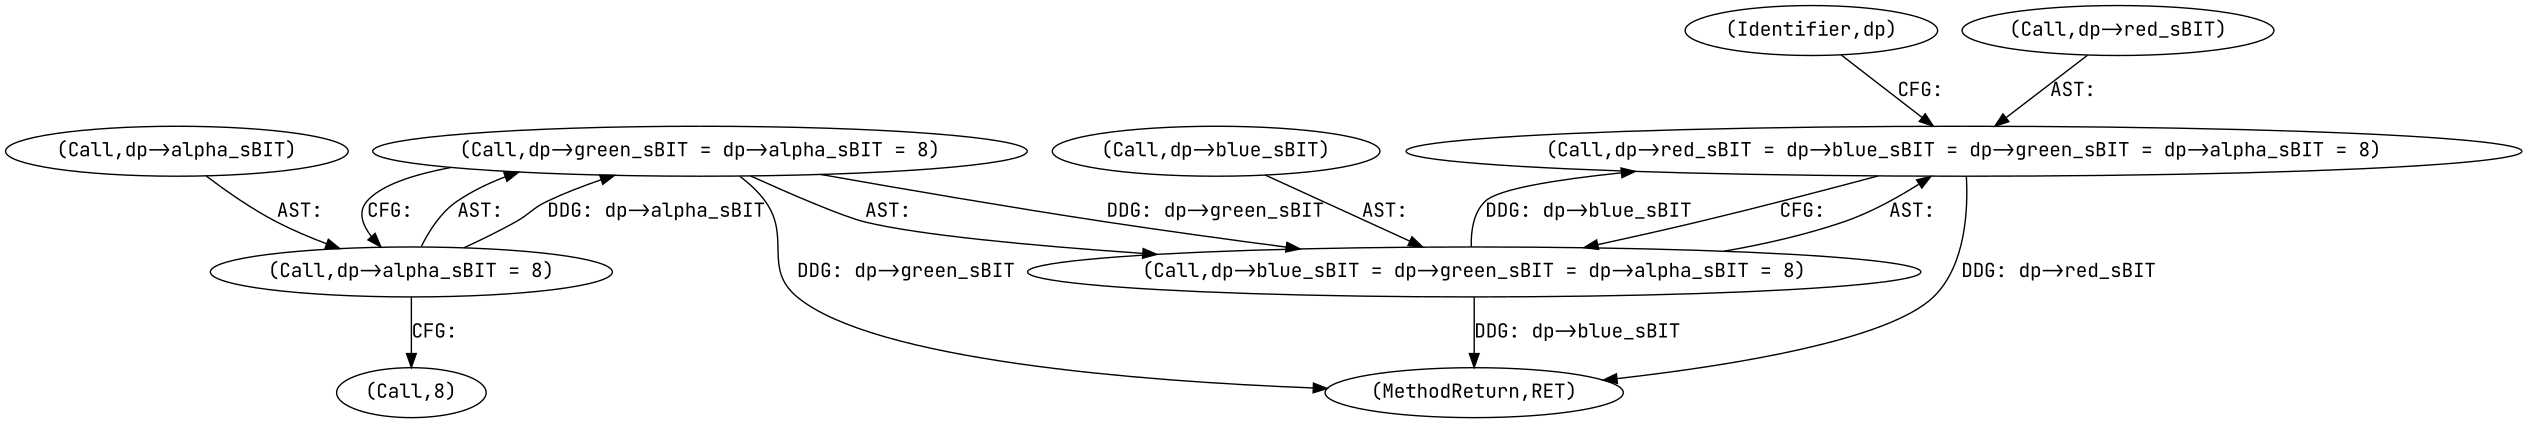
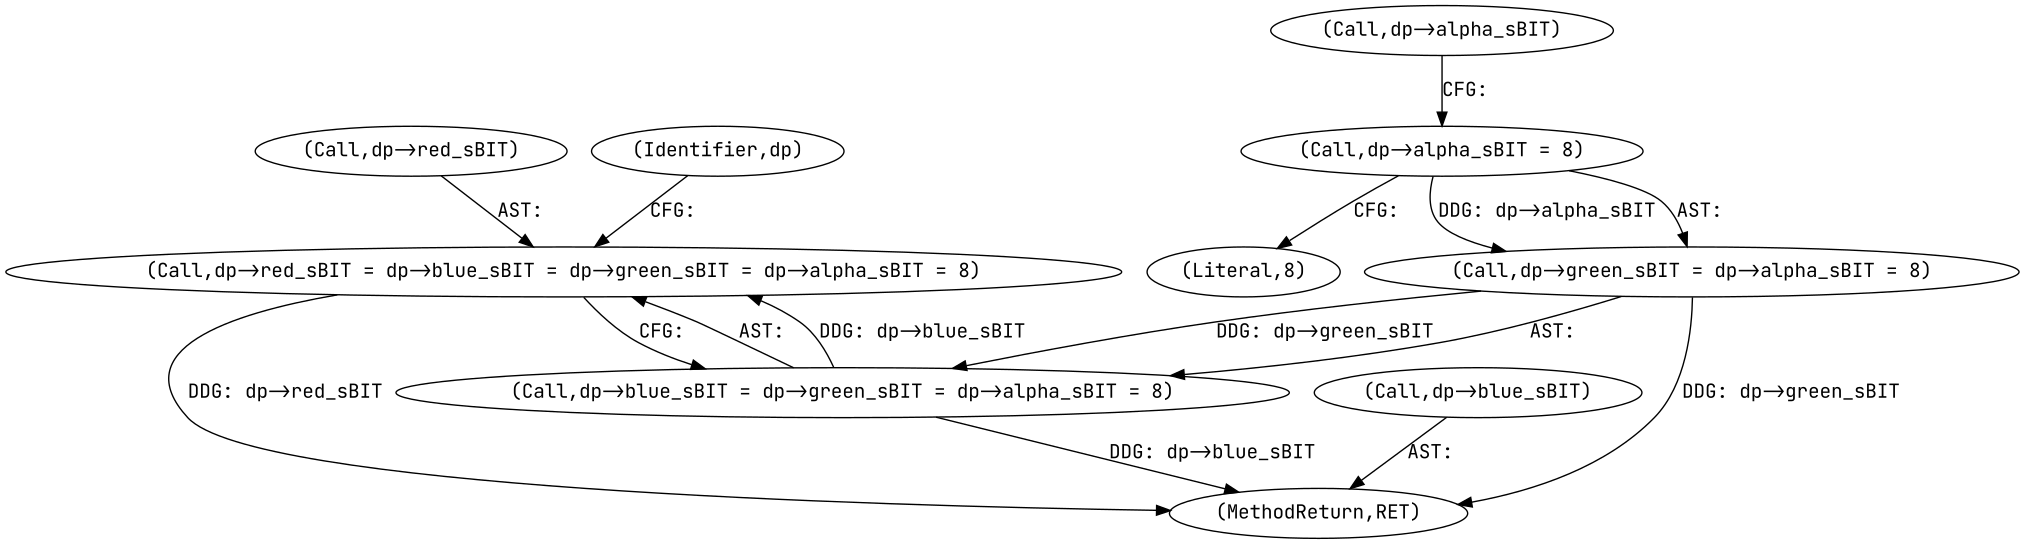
edge "(Call,dp->green_sBIT = dp->alpha_sBIT = 8)" -> "(Call,dp->alpha_sBIT = 8)": removed, label "CFG:"
edge "(Call,dp->blue_sBIT)" -> "(Call,dp->blue_sBIT = dp->green_sBIT = dp->alpha_sBIT = 8)": now "(Call,dp->blue_sBIT)" -> "(MethodReturn,RET)"
edge "(Call,dp->alpha_sBIT)" -> "(Call,dp->alpha_sBIT = 8)": label "AST: " -> "CFG: "
node "(Call,8)": label "(Call,8)" -> "(Literal,8)"
